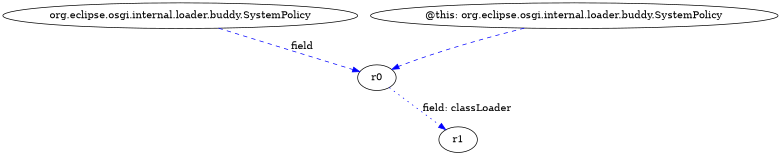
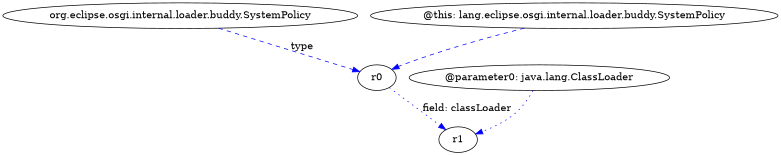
node "@this: org.eclipse.osgi.internal.loader.buddy.SystemPolicy": label "@this: org.eclipse.osgi.internal.loader.buddy.SystemPolicy" -> "@this: lang.eclipse.osgi.internal.loader.buddy.SystemPolicy"
edge "org.eclipse.osgi.internal.loader.buddy.SystemPolicy" -> "r0": label "field" -> "type"
node "@parameter0: java.lang.ClassLoader": added
